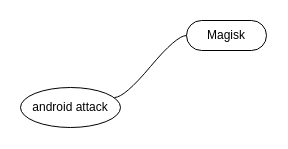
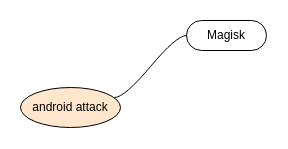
node "android attack": fillcolor #ffffff -> #ffe6cc
